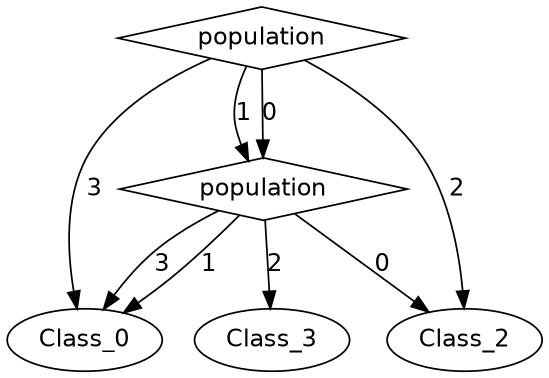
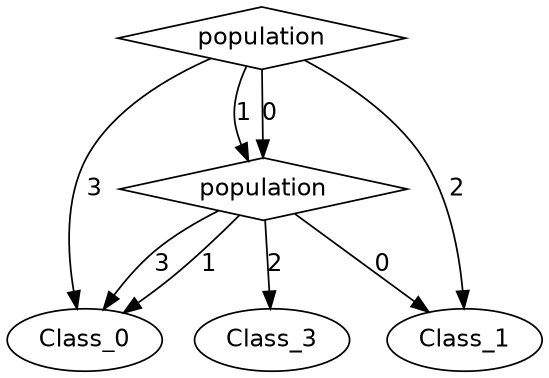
node "Class_2": label "Class_2" -> "Class_1"
